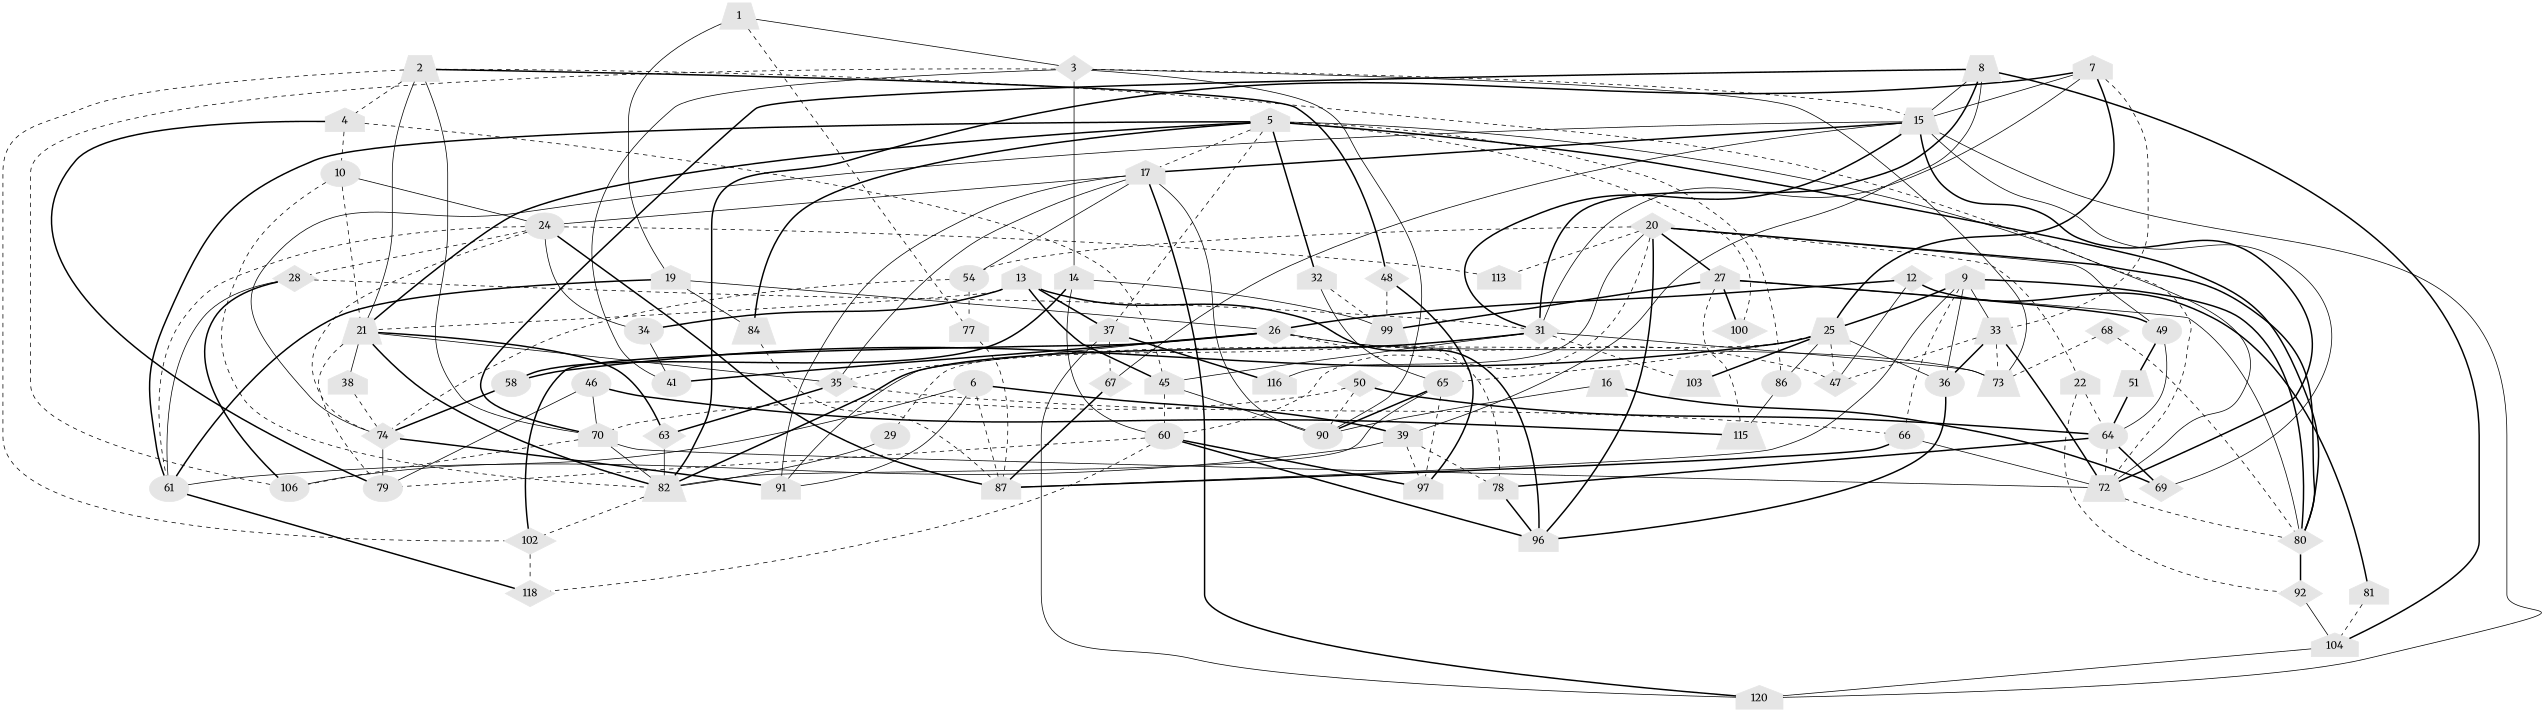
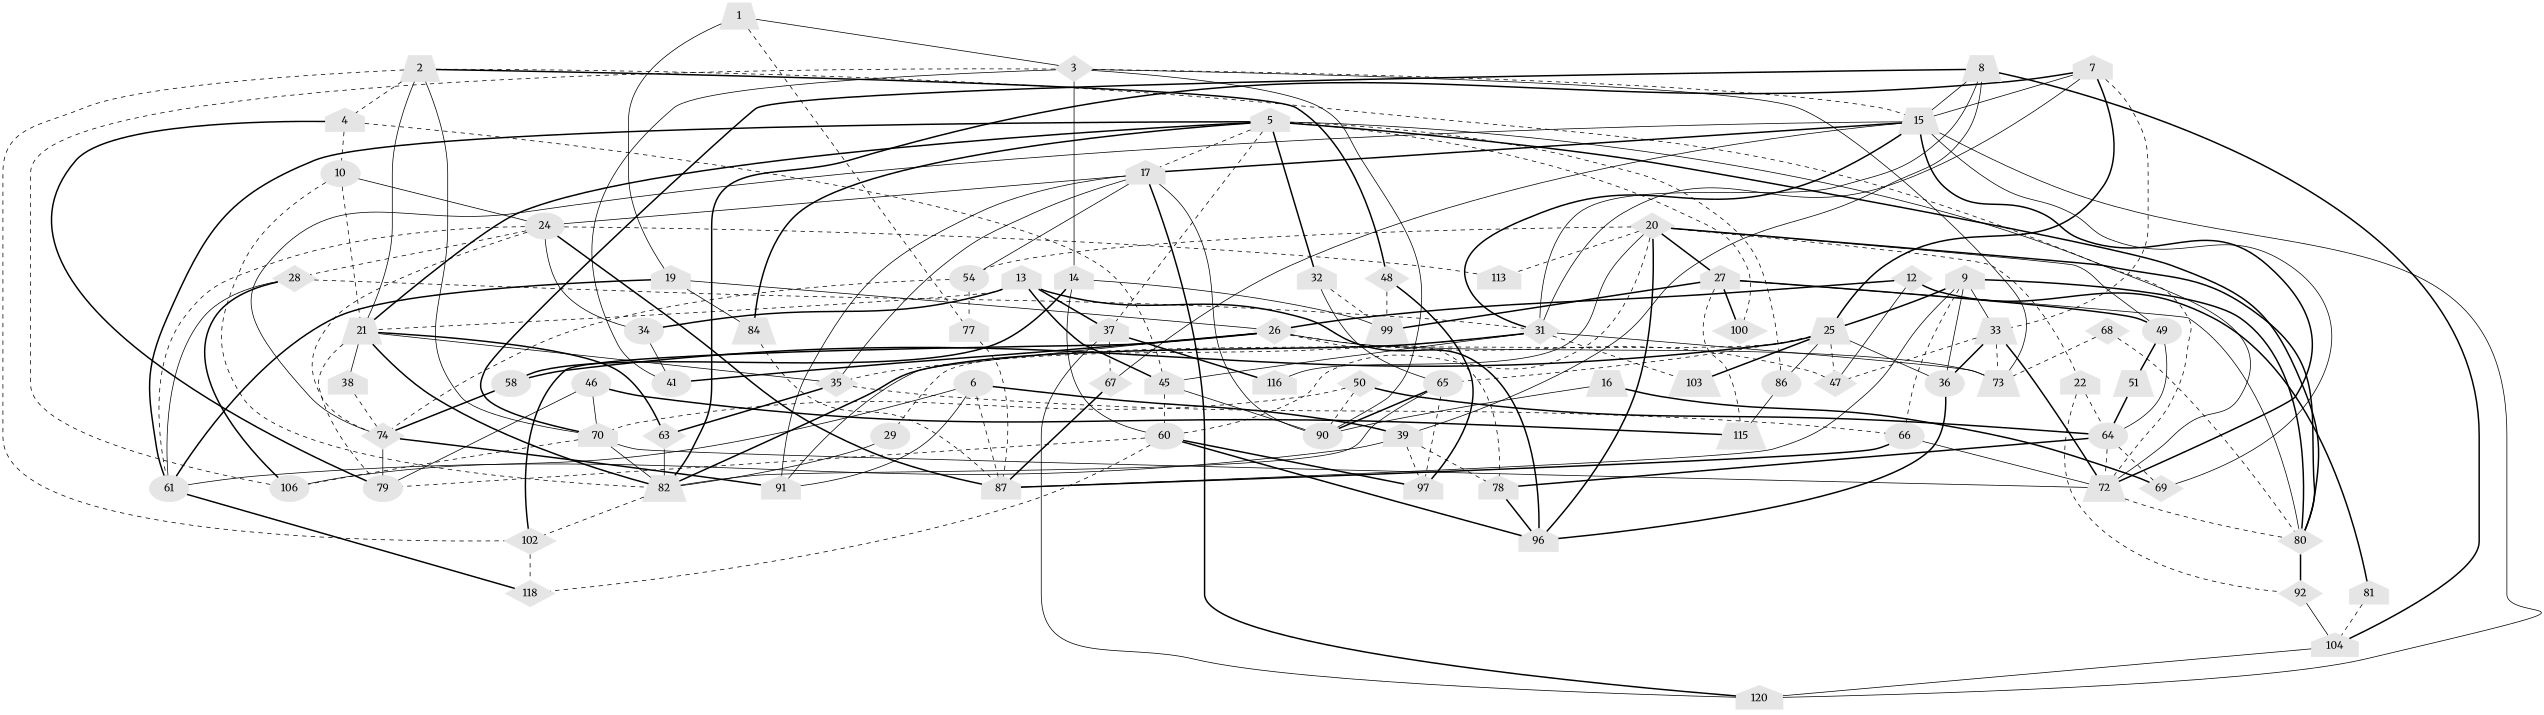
edge "8" -- "31": style bold -> solid
edge "64" -- "69": style bold -> dashed
